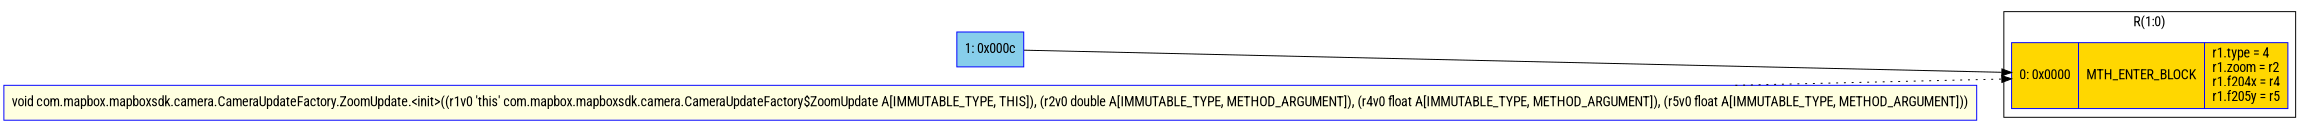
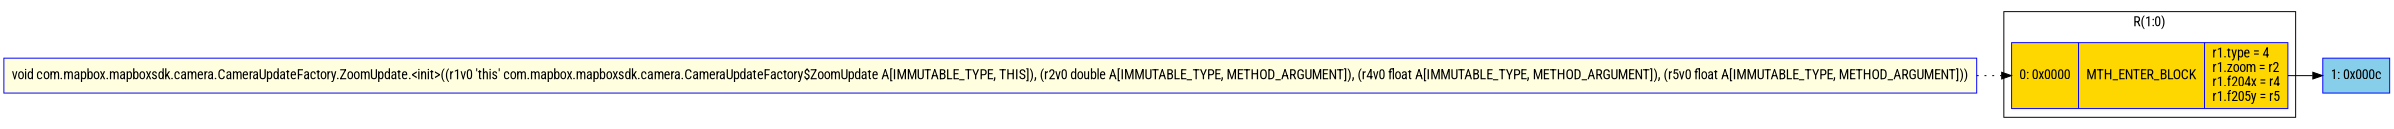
edge "1: 0x000c" -> "0: 0x0000": reversed
